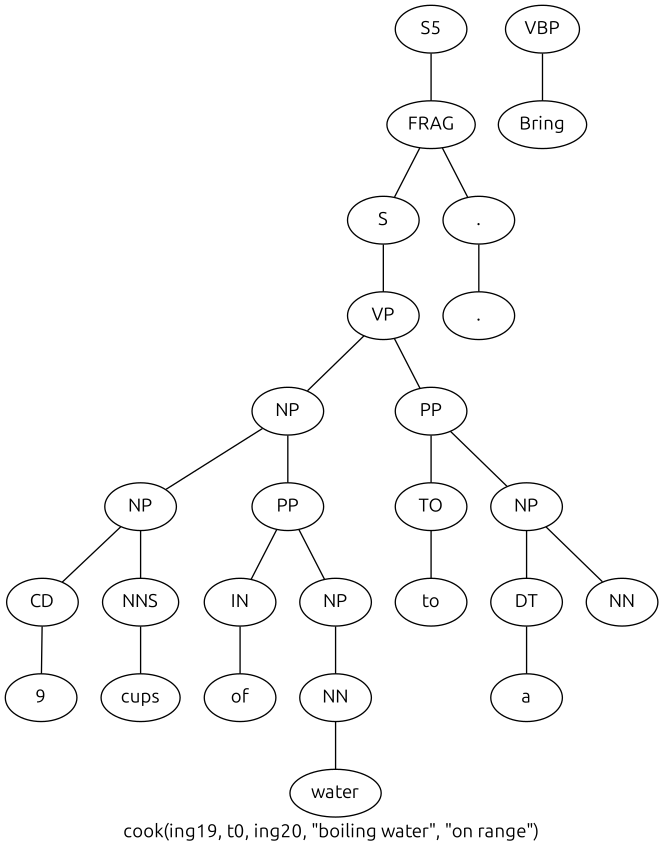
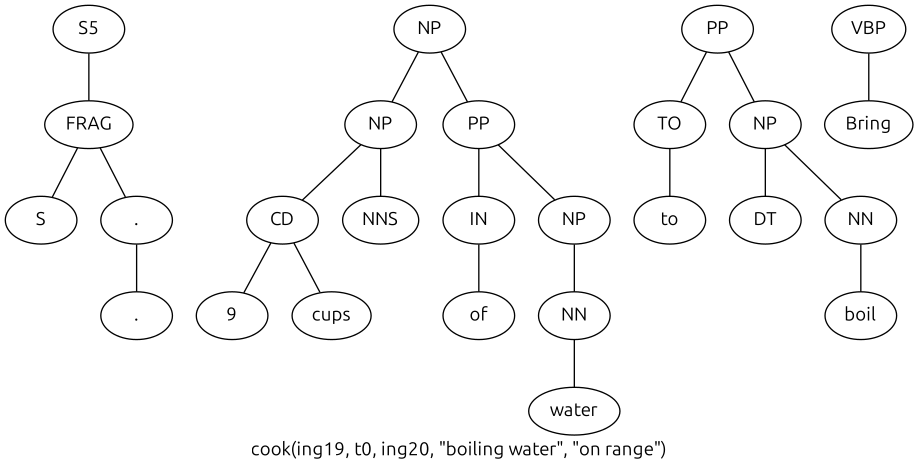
node "VP": removed
node "boil": added
edge "NNS" -- "cups": now "CD" -- "cups"
node "a": removed
